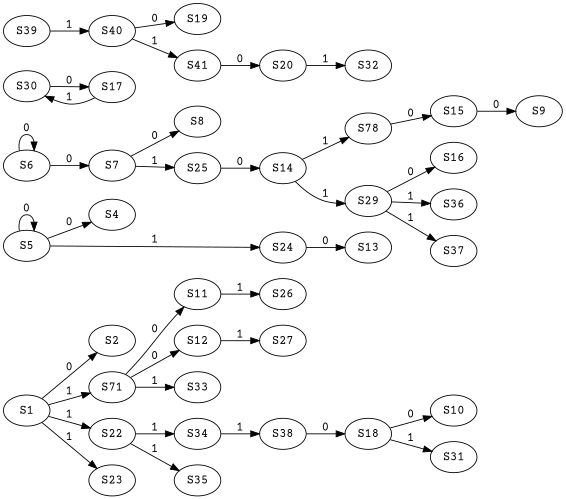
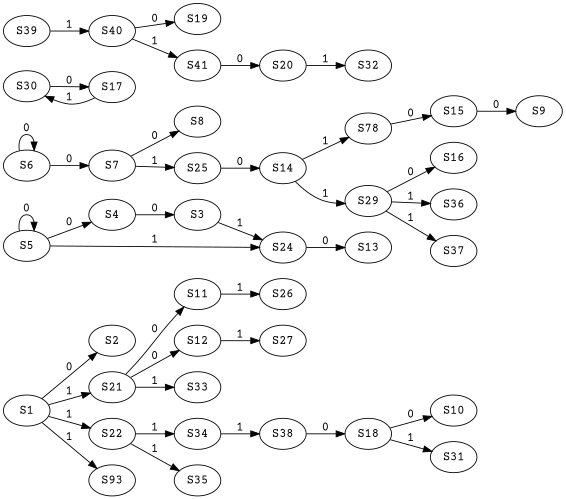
node "S3": added
node "S71": label "S71" -> "S21"
node "S23": label "S23" -> "S93"
